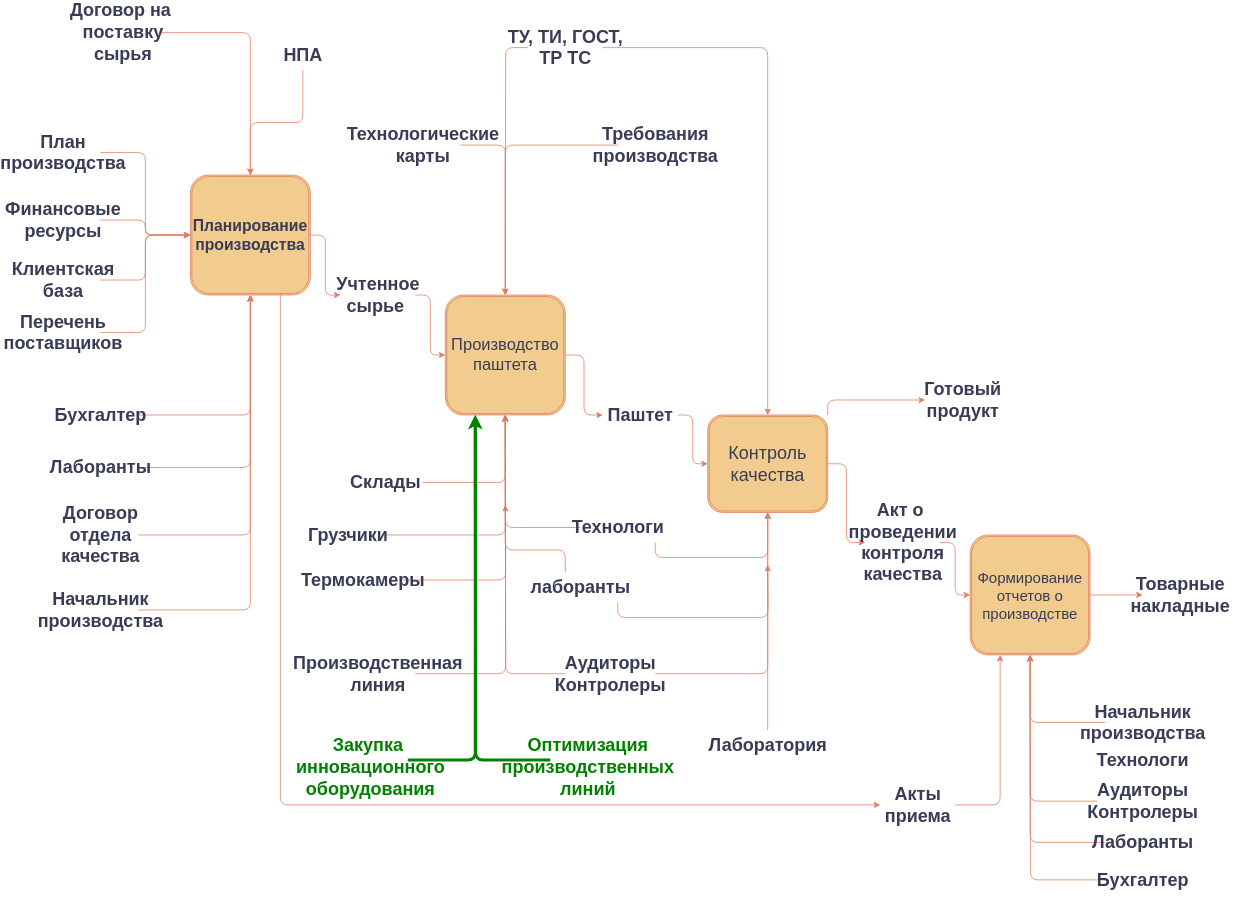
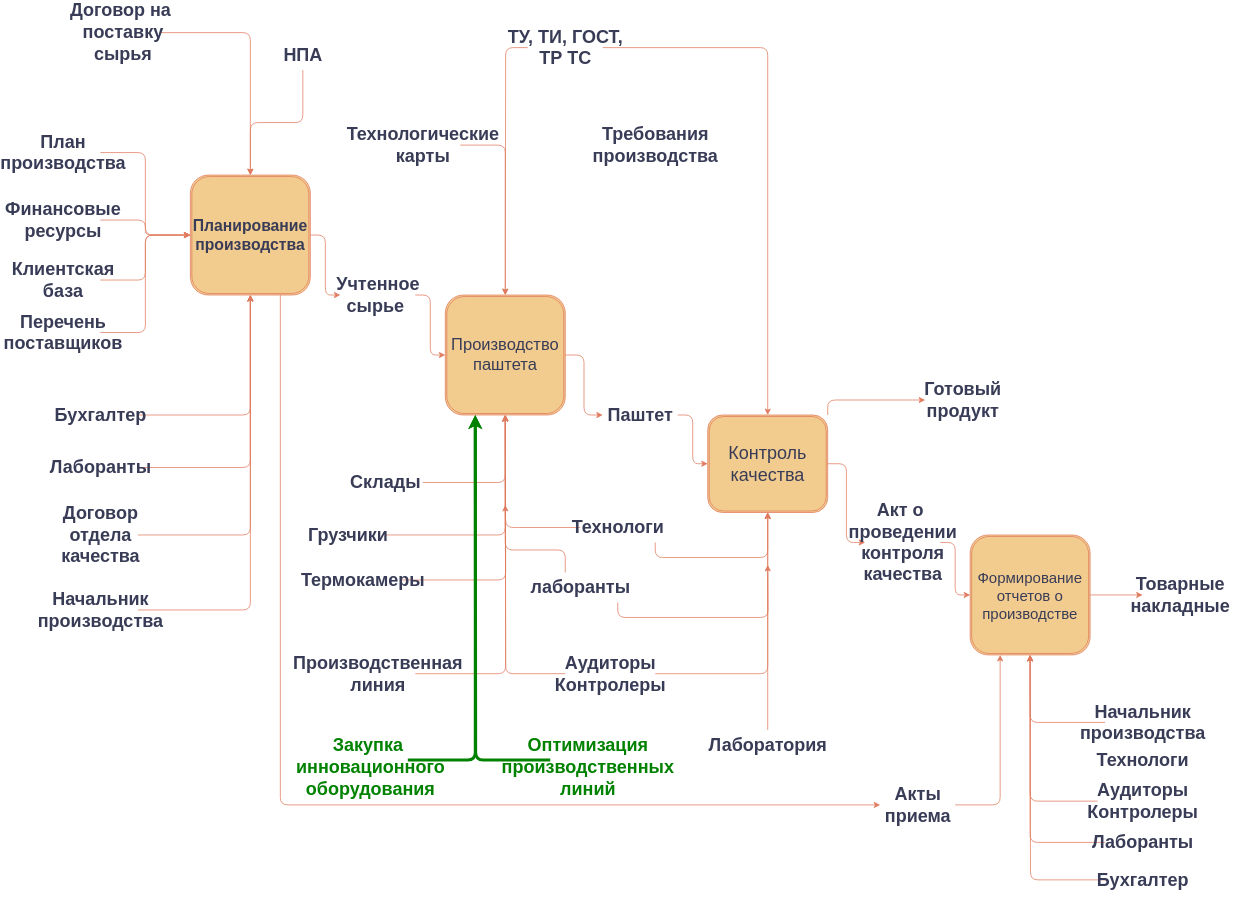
edge "Требования производства" -> "Производство паштета": removed
